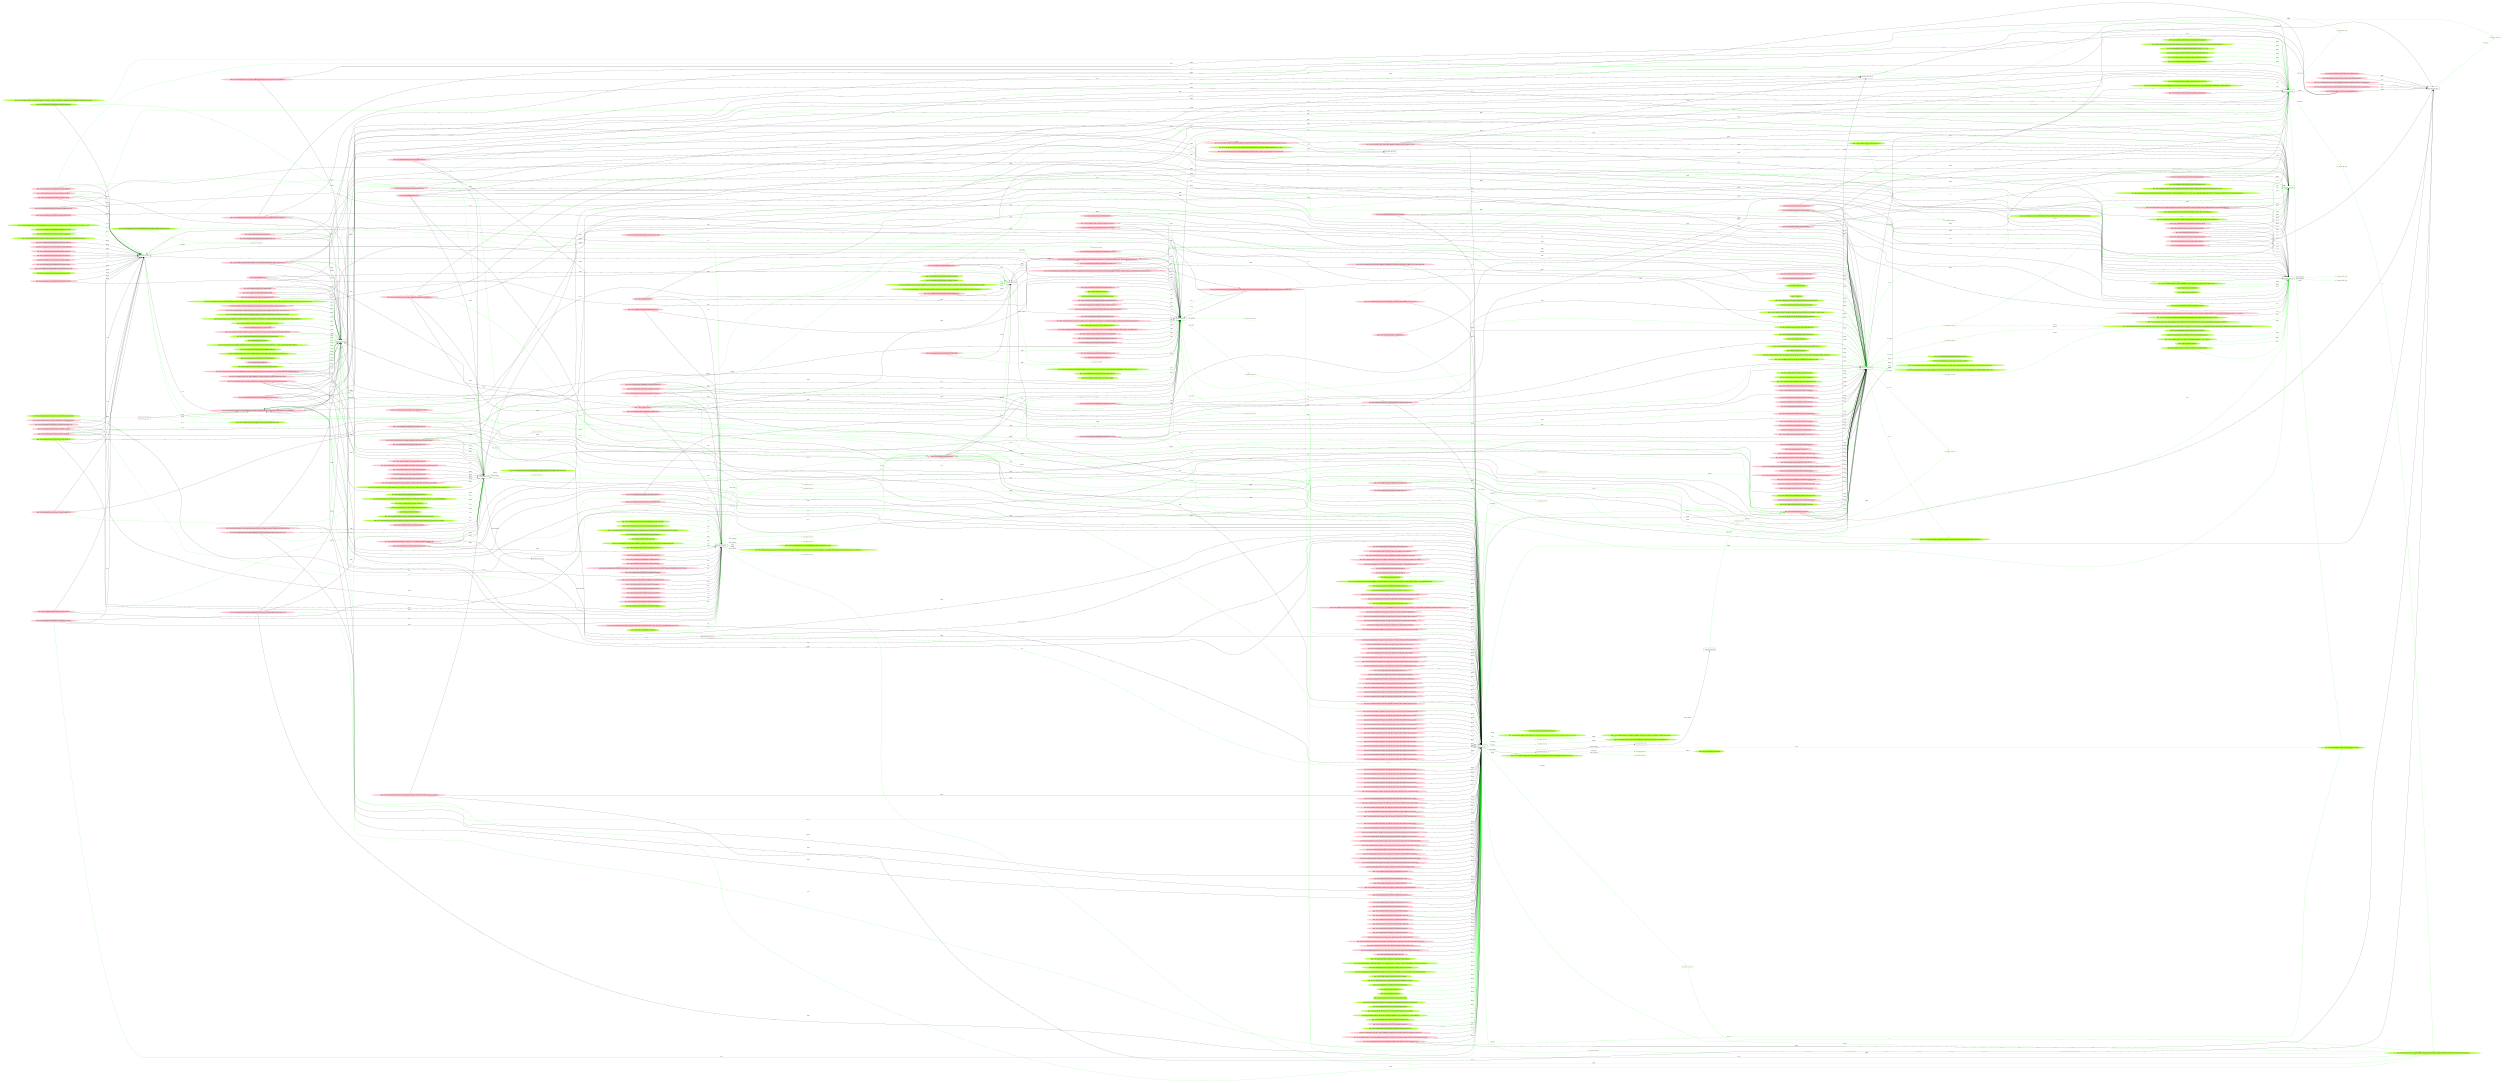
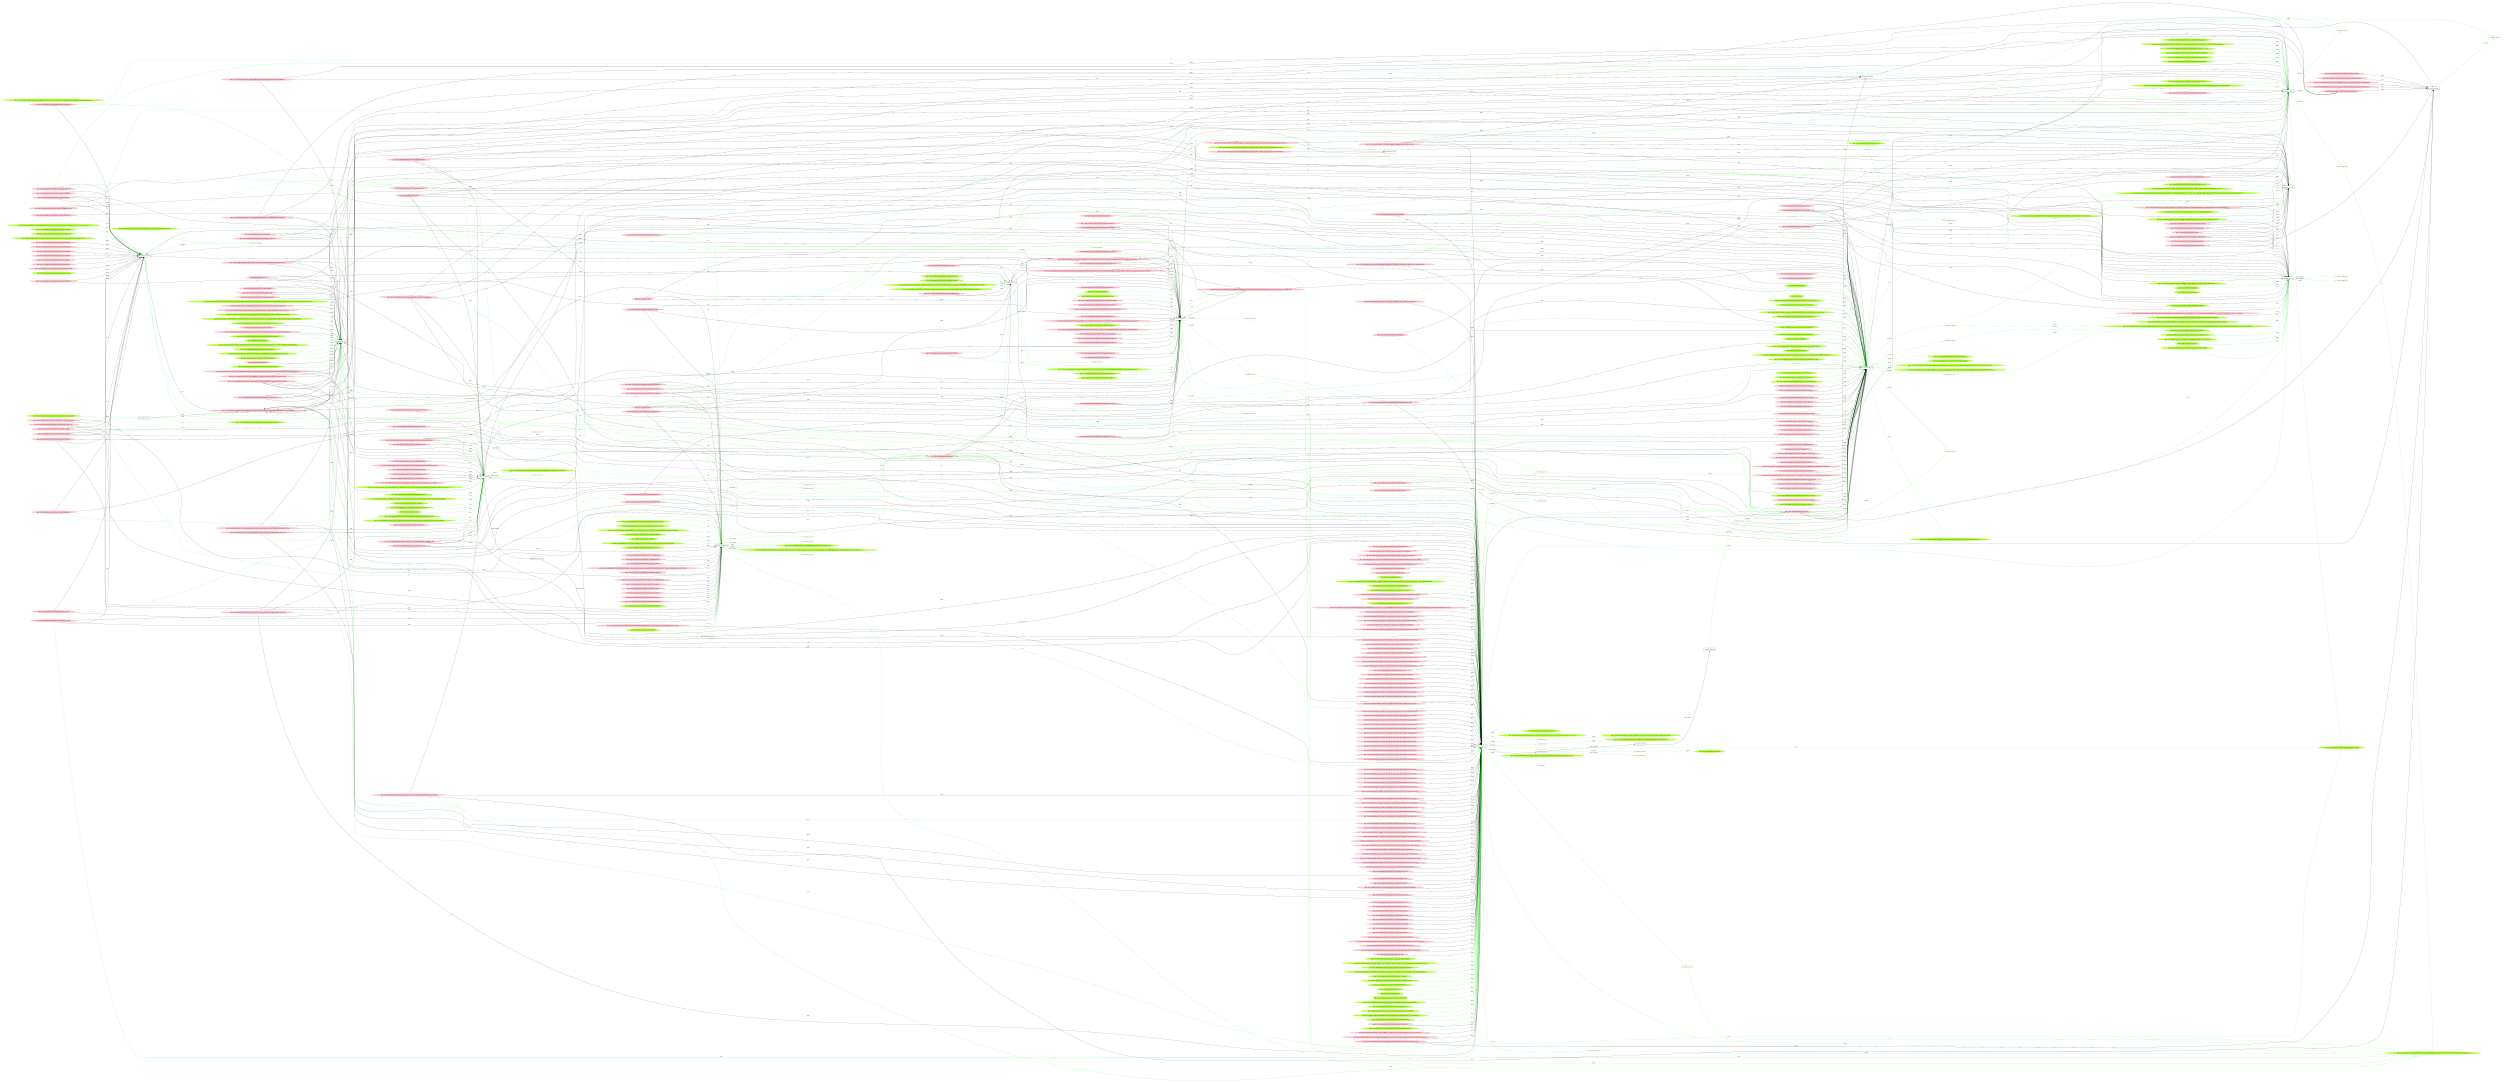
node "path: /Device/HarddiskVolume2/WINDOWS/SYSTEM32/PNRPNSP.DLL": fillcolor greenyellow -> pink
node "path: /Device/HarddiskVolume2/WINDOWS/system32/IMM32.DLL": fillcolor greenyellow -> pink
